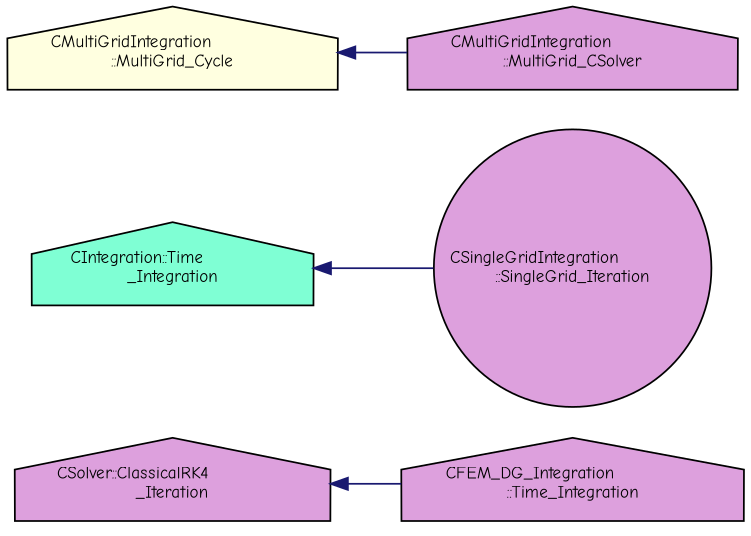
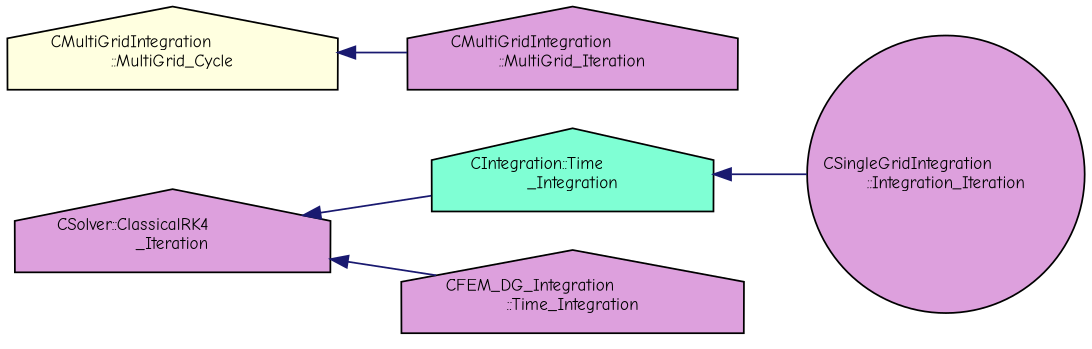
node "CMultiGridIntegration ::MultiGrid_CSolver": label "CMultiGridIntegration ::MultiGrid_CSolver" -> "CMultiGridIntegration ::MultiGrid_Iteration"
edge "CIntegration::Time _Integration" -> "CSolver::ClassicalRK4 _Iteration": added
node "CSingleGridIntegration ::SingleGrid_Iteration": label "CSingleGridIntegration ::SingleGrid_Iteration" -> "CSingleGridIntegration ::Integration_Iteration"
